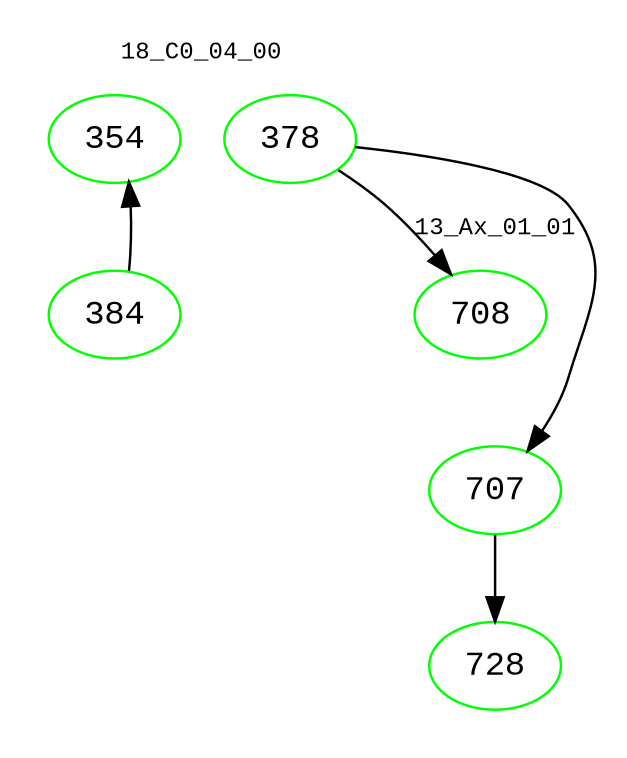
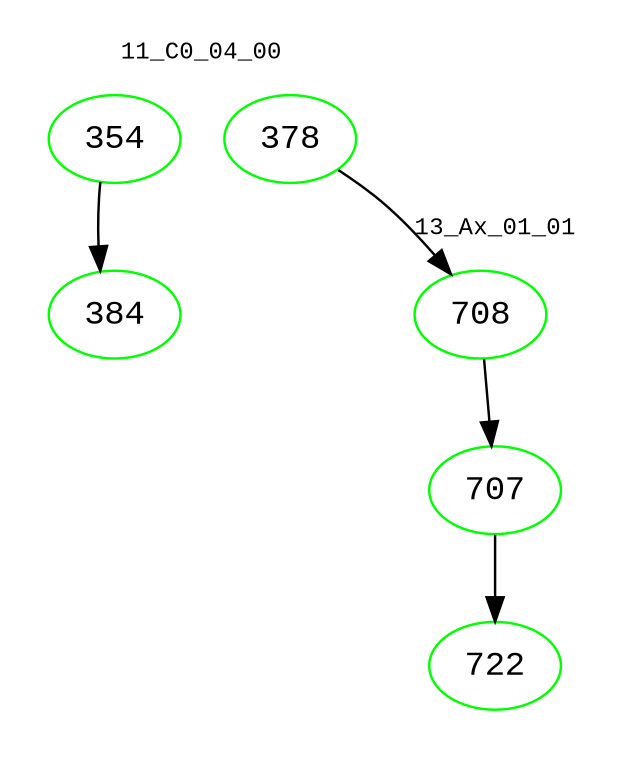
cluster "18_C0_04_00": label "18_C0_04_00" -> "11_C0_04_00"
edge "378" -> "707": now "708" -> "707"
edge "384" -> "354": reversed
node "728": label "728" -> "722"
